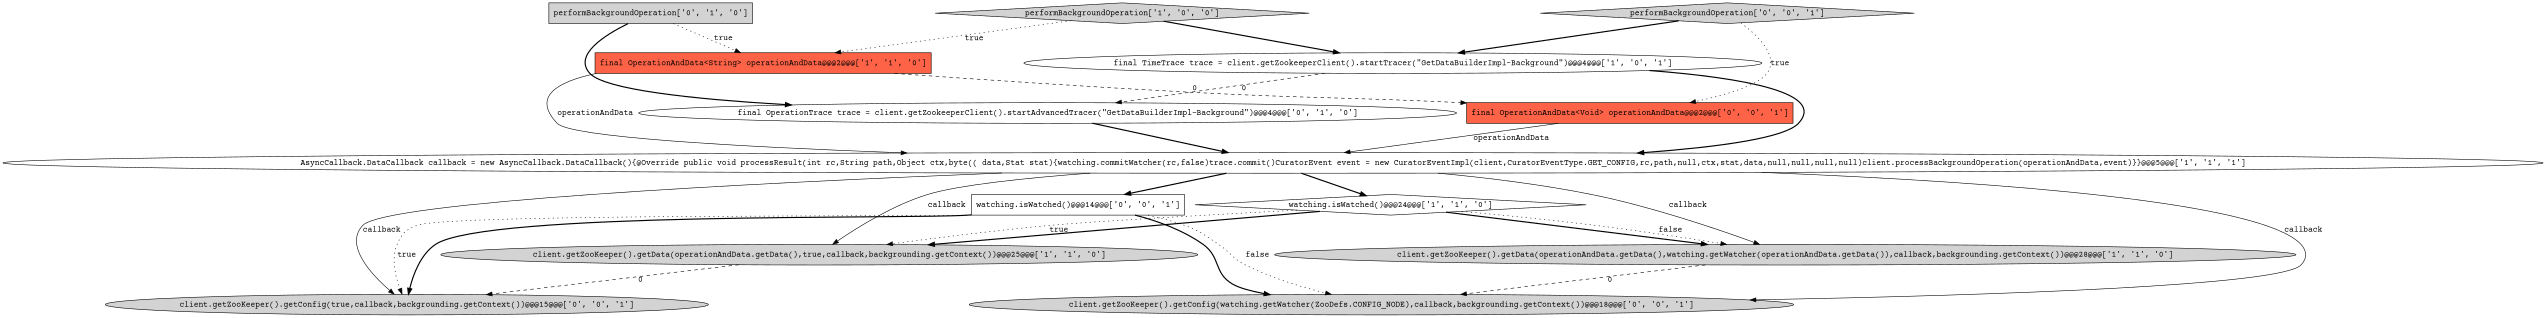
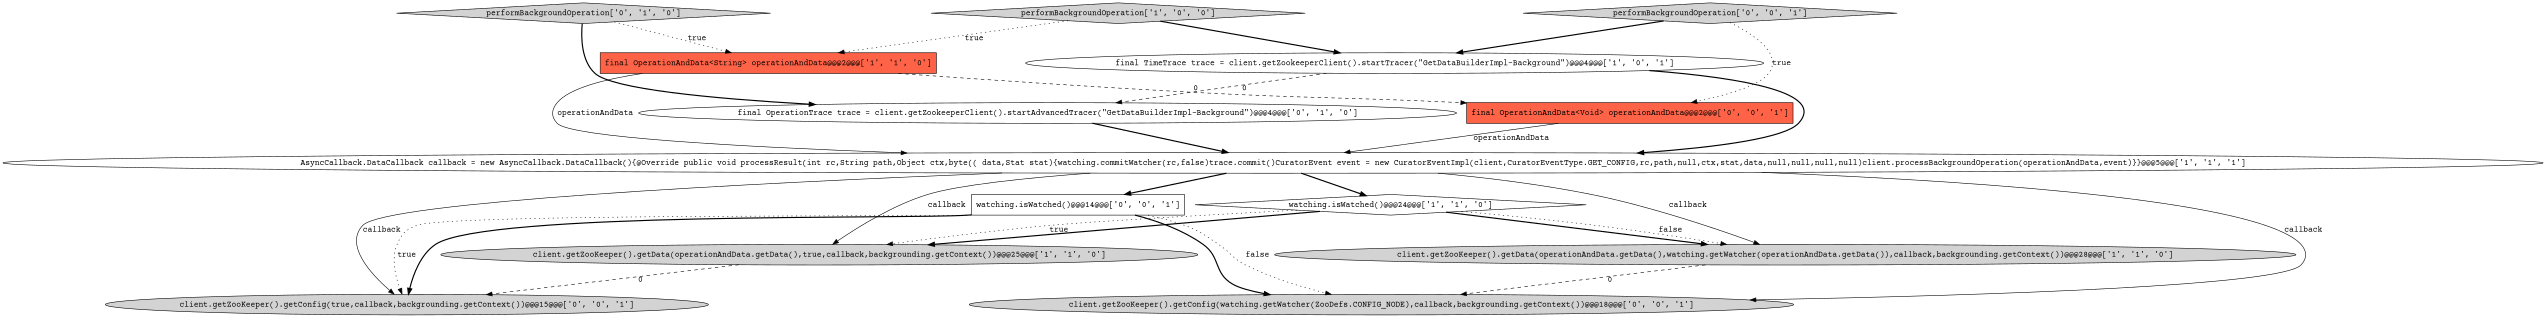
node "performBackgroundOperation['0', '1', '0']": shape box -> diamond
